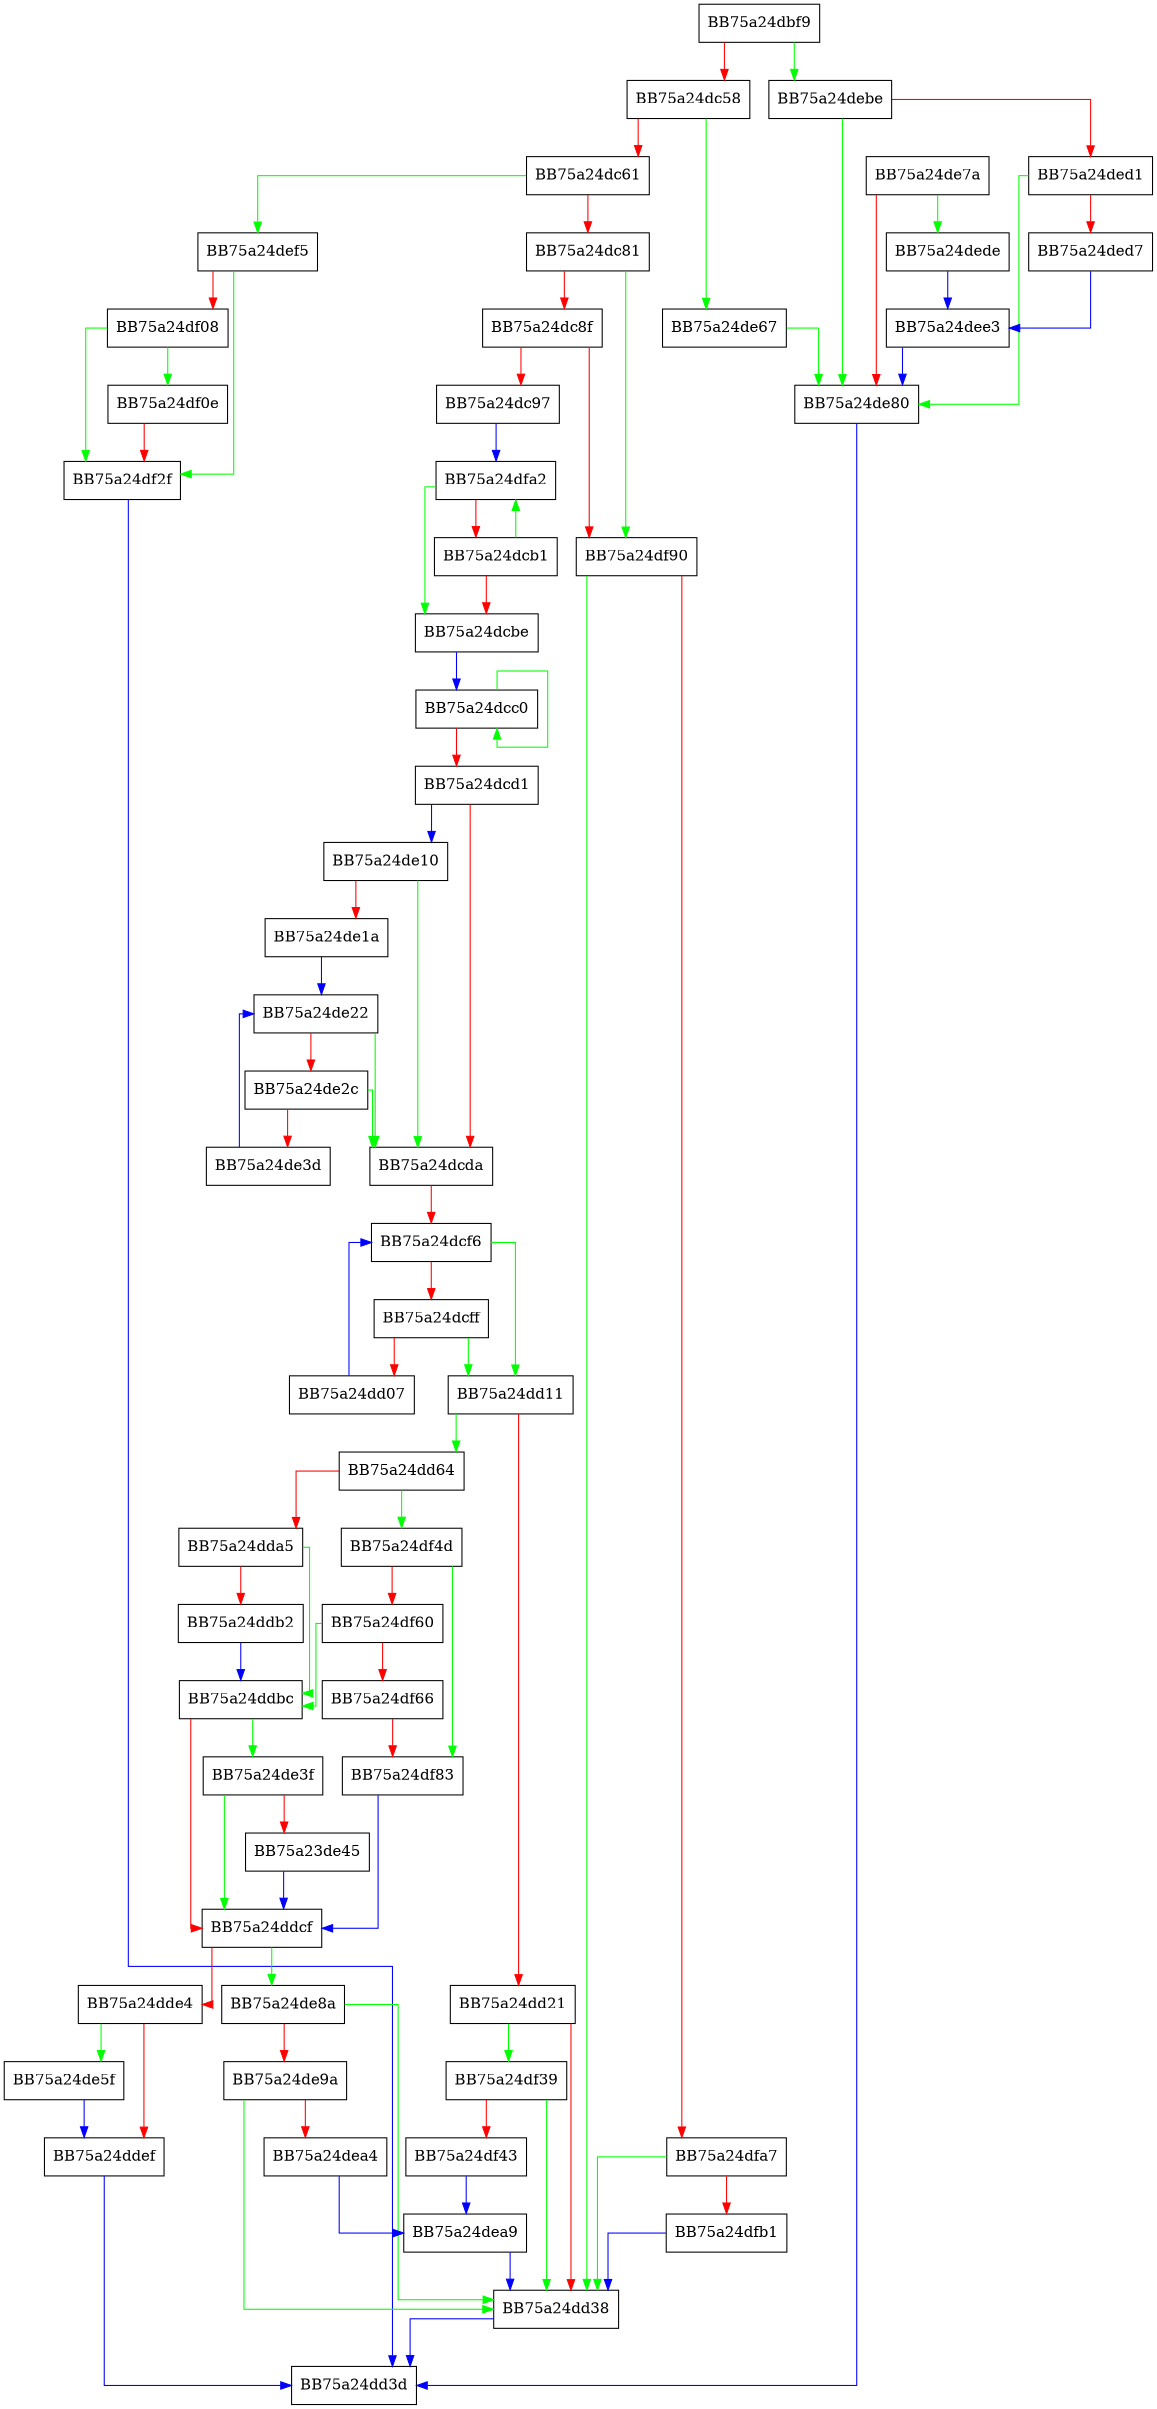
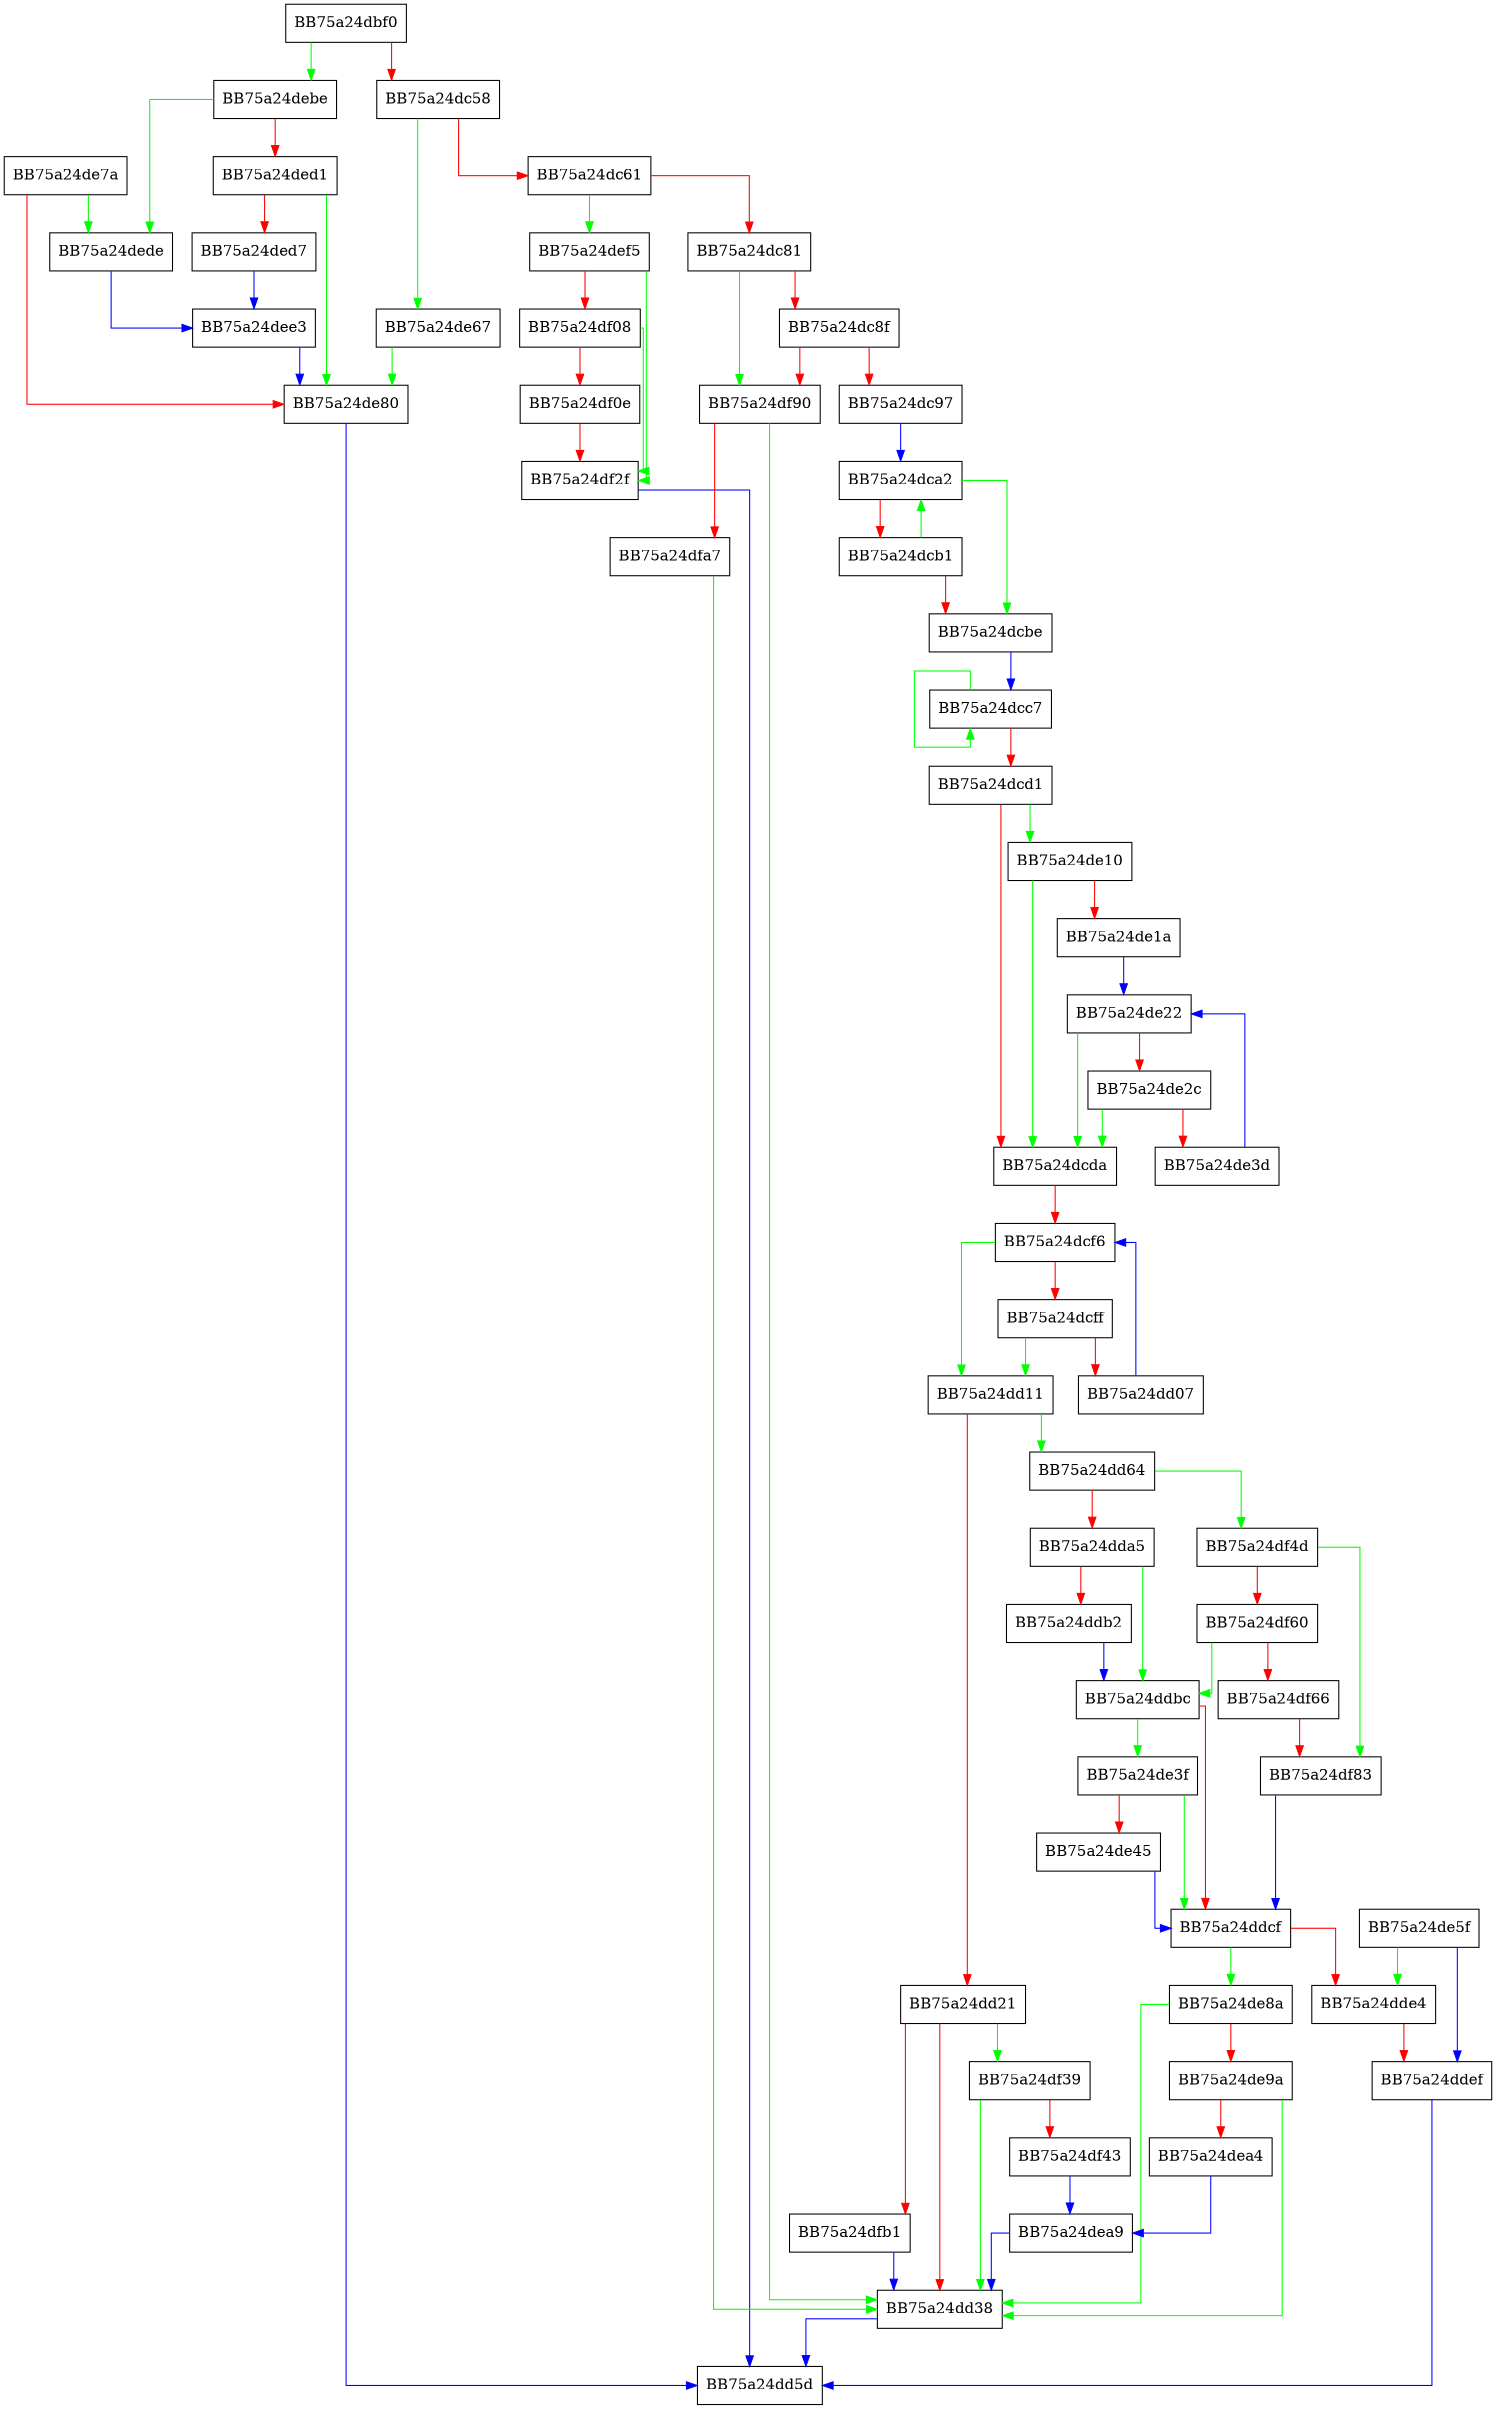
node "BB75a24dbf9": label "BB75a24dbf9" -> "BB75a24dbf0"
edge "BB75a24debe" -> "BB75a24de80": now "BB75a24debe" -> "BB75a24dede"
edge "BB75a24df08" -> "BB75a24df0e": color green -> red
node "BB75a24dfa2": label "BB75a24dfa2" -> "BB75a24dca2"
node "BB75a24dcc0": label "BB75a24dcc0" -> "BB75a24dcc7"
edge "BB75a24dcd1" -> "BB75a24de10": color blue -> green
node "BB75a23de45": label "BB75a23de45" -> "BB75a24de45"
edge "BB75a24dde4" -> "BB75a24de5f": reversed
edge "BB75a24dfa7" -> "BB75a24dfb1": now "BB75a24dd21" -> "BB75a24dfb1"
node "BB75a24dd3d": label "BB75a24dd3d" -> "BB75a24dd5d"
